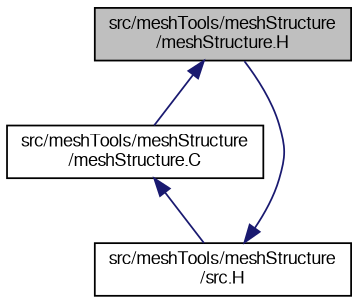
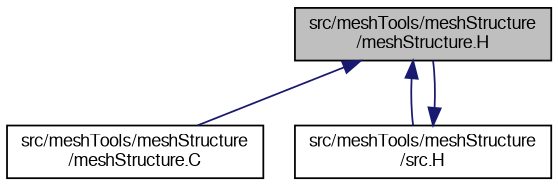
edge "src/meshTools/meshStructure /src.H" -> "src/meshTools/meshStructure /meshStructure.C": now "src/meshTools/meshStructure /src.H" -> "src/meshTools/meshStructure /meshStructure.H"
